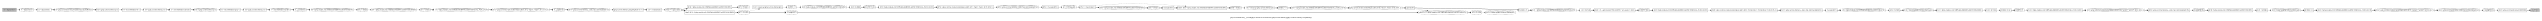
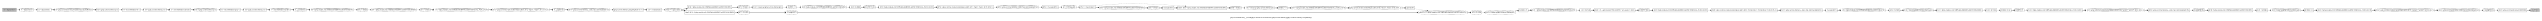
edge "goto label9" -> "$r20[0] = r5": now "$r20 = newarray (jphp.runtime.Memory)[2]" -> "$r20[0] = r5"
edge "$r17 = $r16[2]" -> "$r47 = newarray (jphp.runtime.Memory)[2]": now "$r51 = $r46[1]" -> "$r47 = newarray (jphp.runtime.Memory)[2]"
